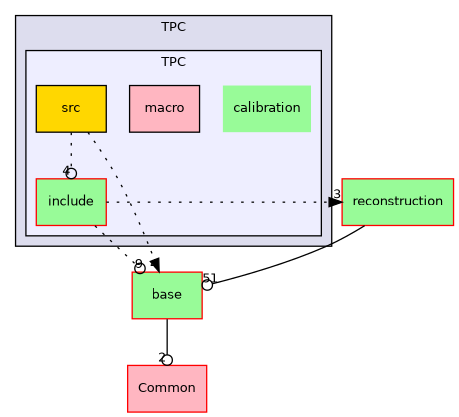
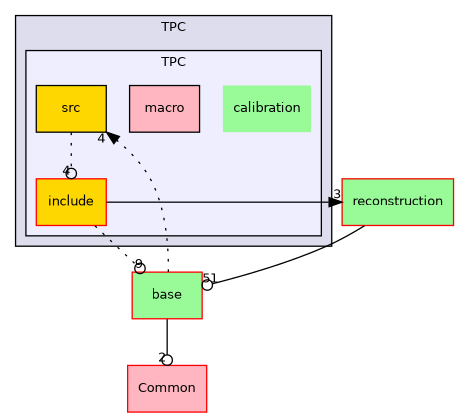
edge "src" -> "base": reversed
node "include": fillcolor palegreen -> gold
edge "include" -> "reconstruction": style dotted -> solid
